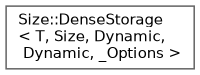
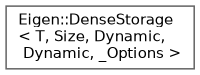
node "Size::DenseStorage < T, Size, Dynamic, Dynamic, _Options >": label "Size::DenseStorage < T, Size, Dynamic, Dynamic, _Options >" -> "Eigen::DenseStorage < T, Size, Dynamic, Dynamic, _Options >"
